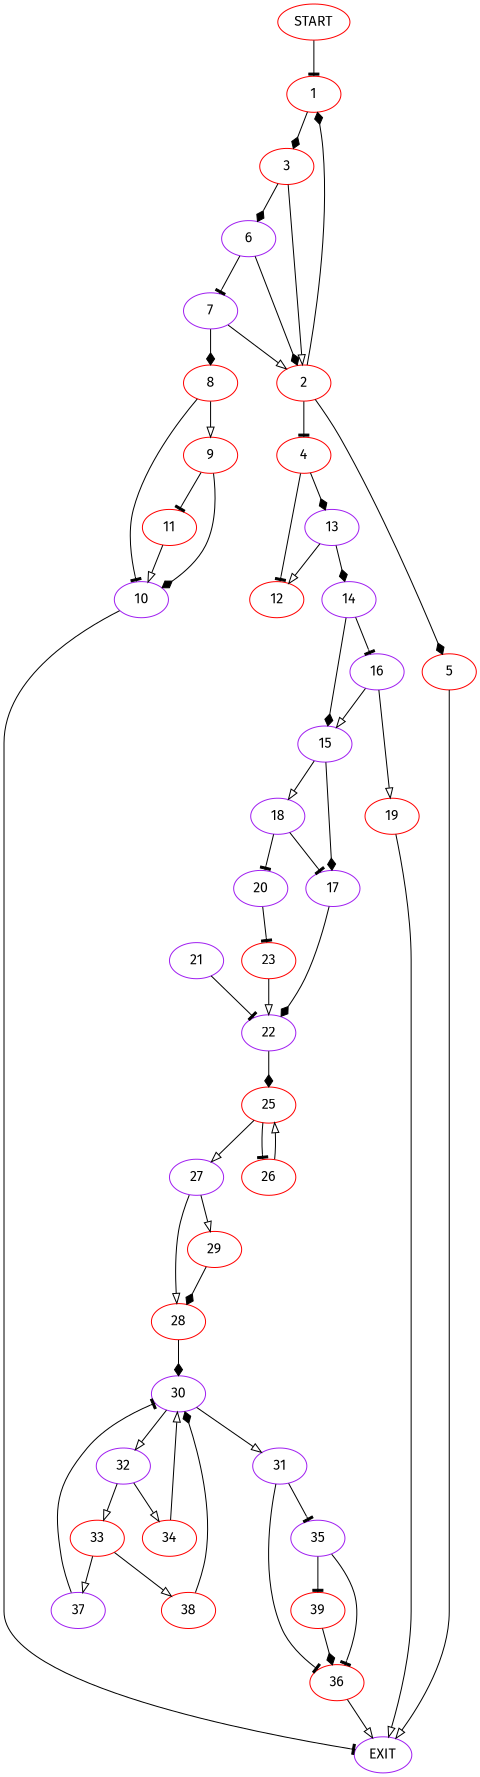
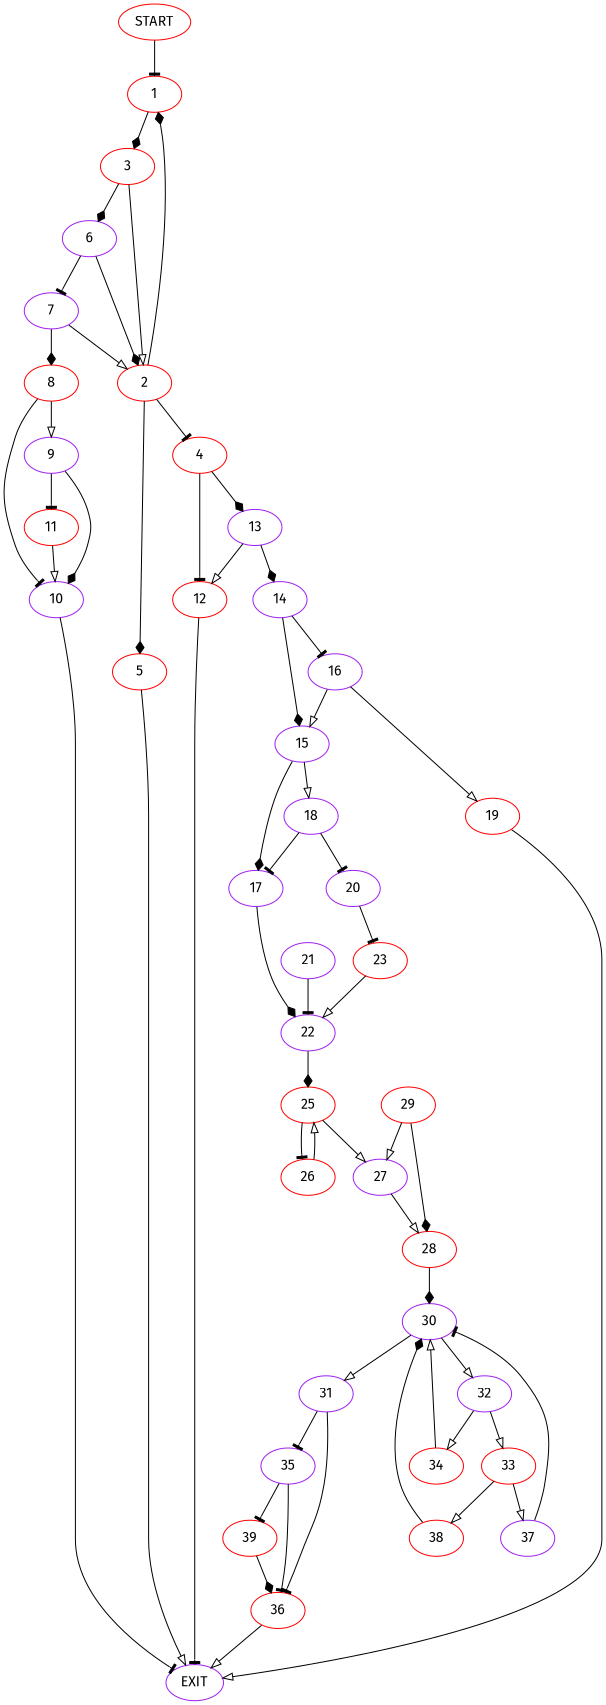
node "9": color red -> purple
edge "12" -> "EXIT": added
edge "27" -> "29": reversed
